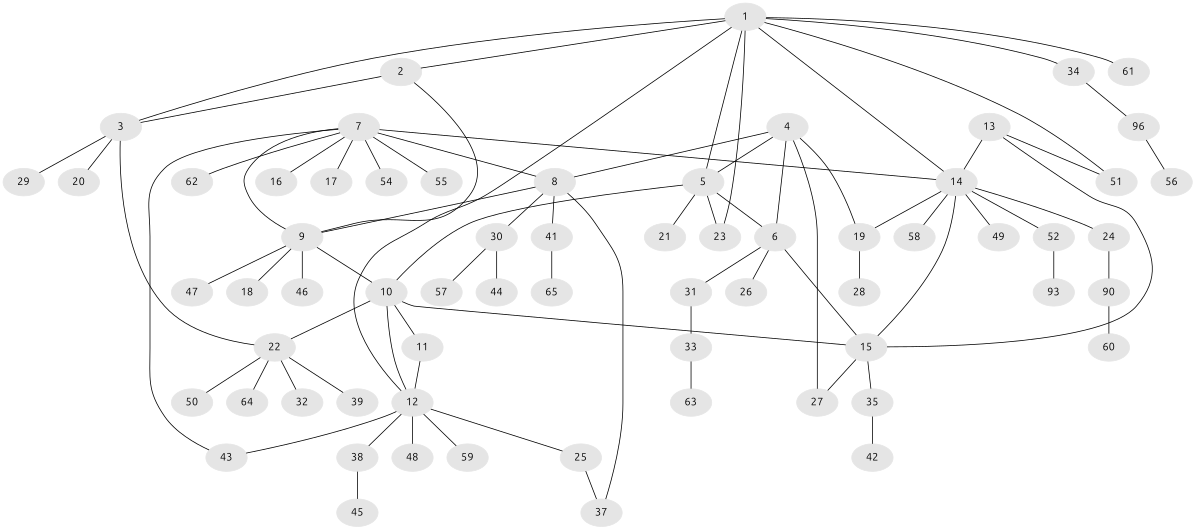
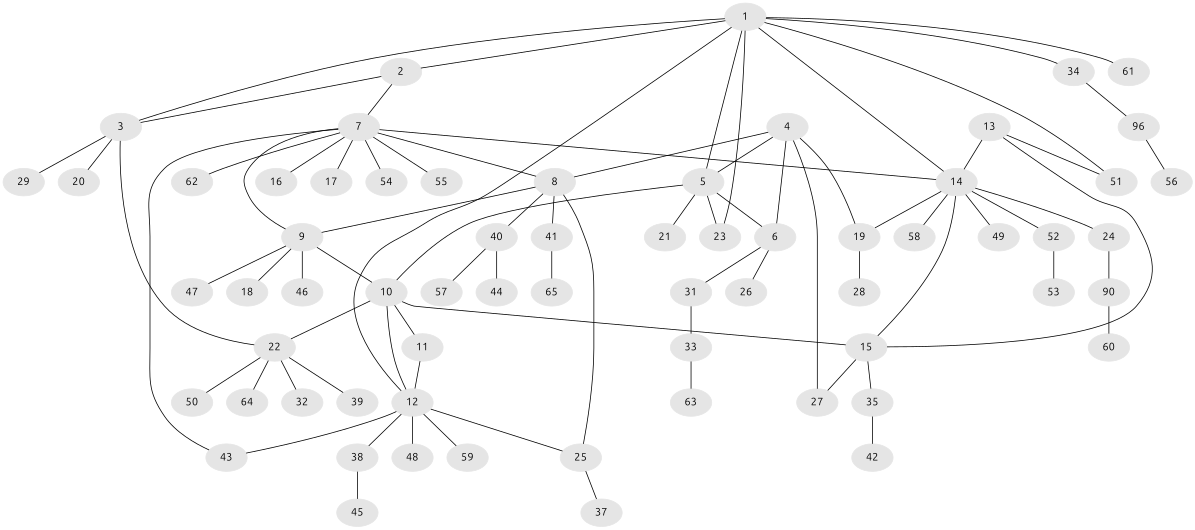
edge "2" -- "9": now "2" -- "7"
node "30": label "30" -> "40"
node "93": label "93" -> "53"
edge "6" -- "15": removed
edge "8" -- "37": now "8" -- "25"
